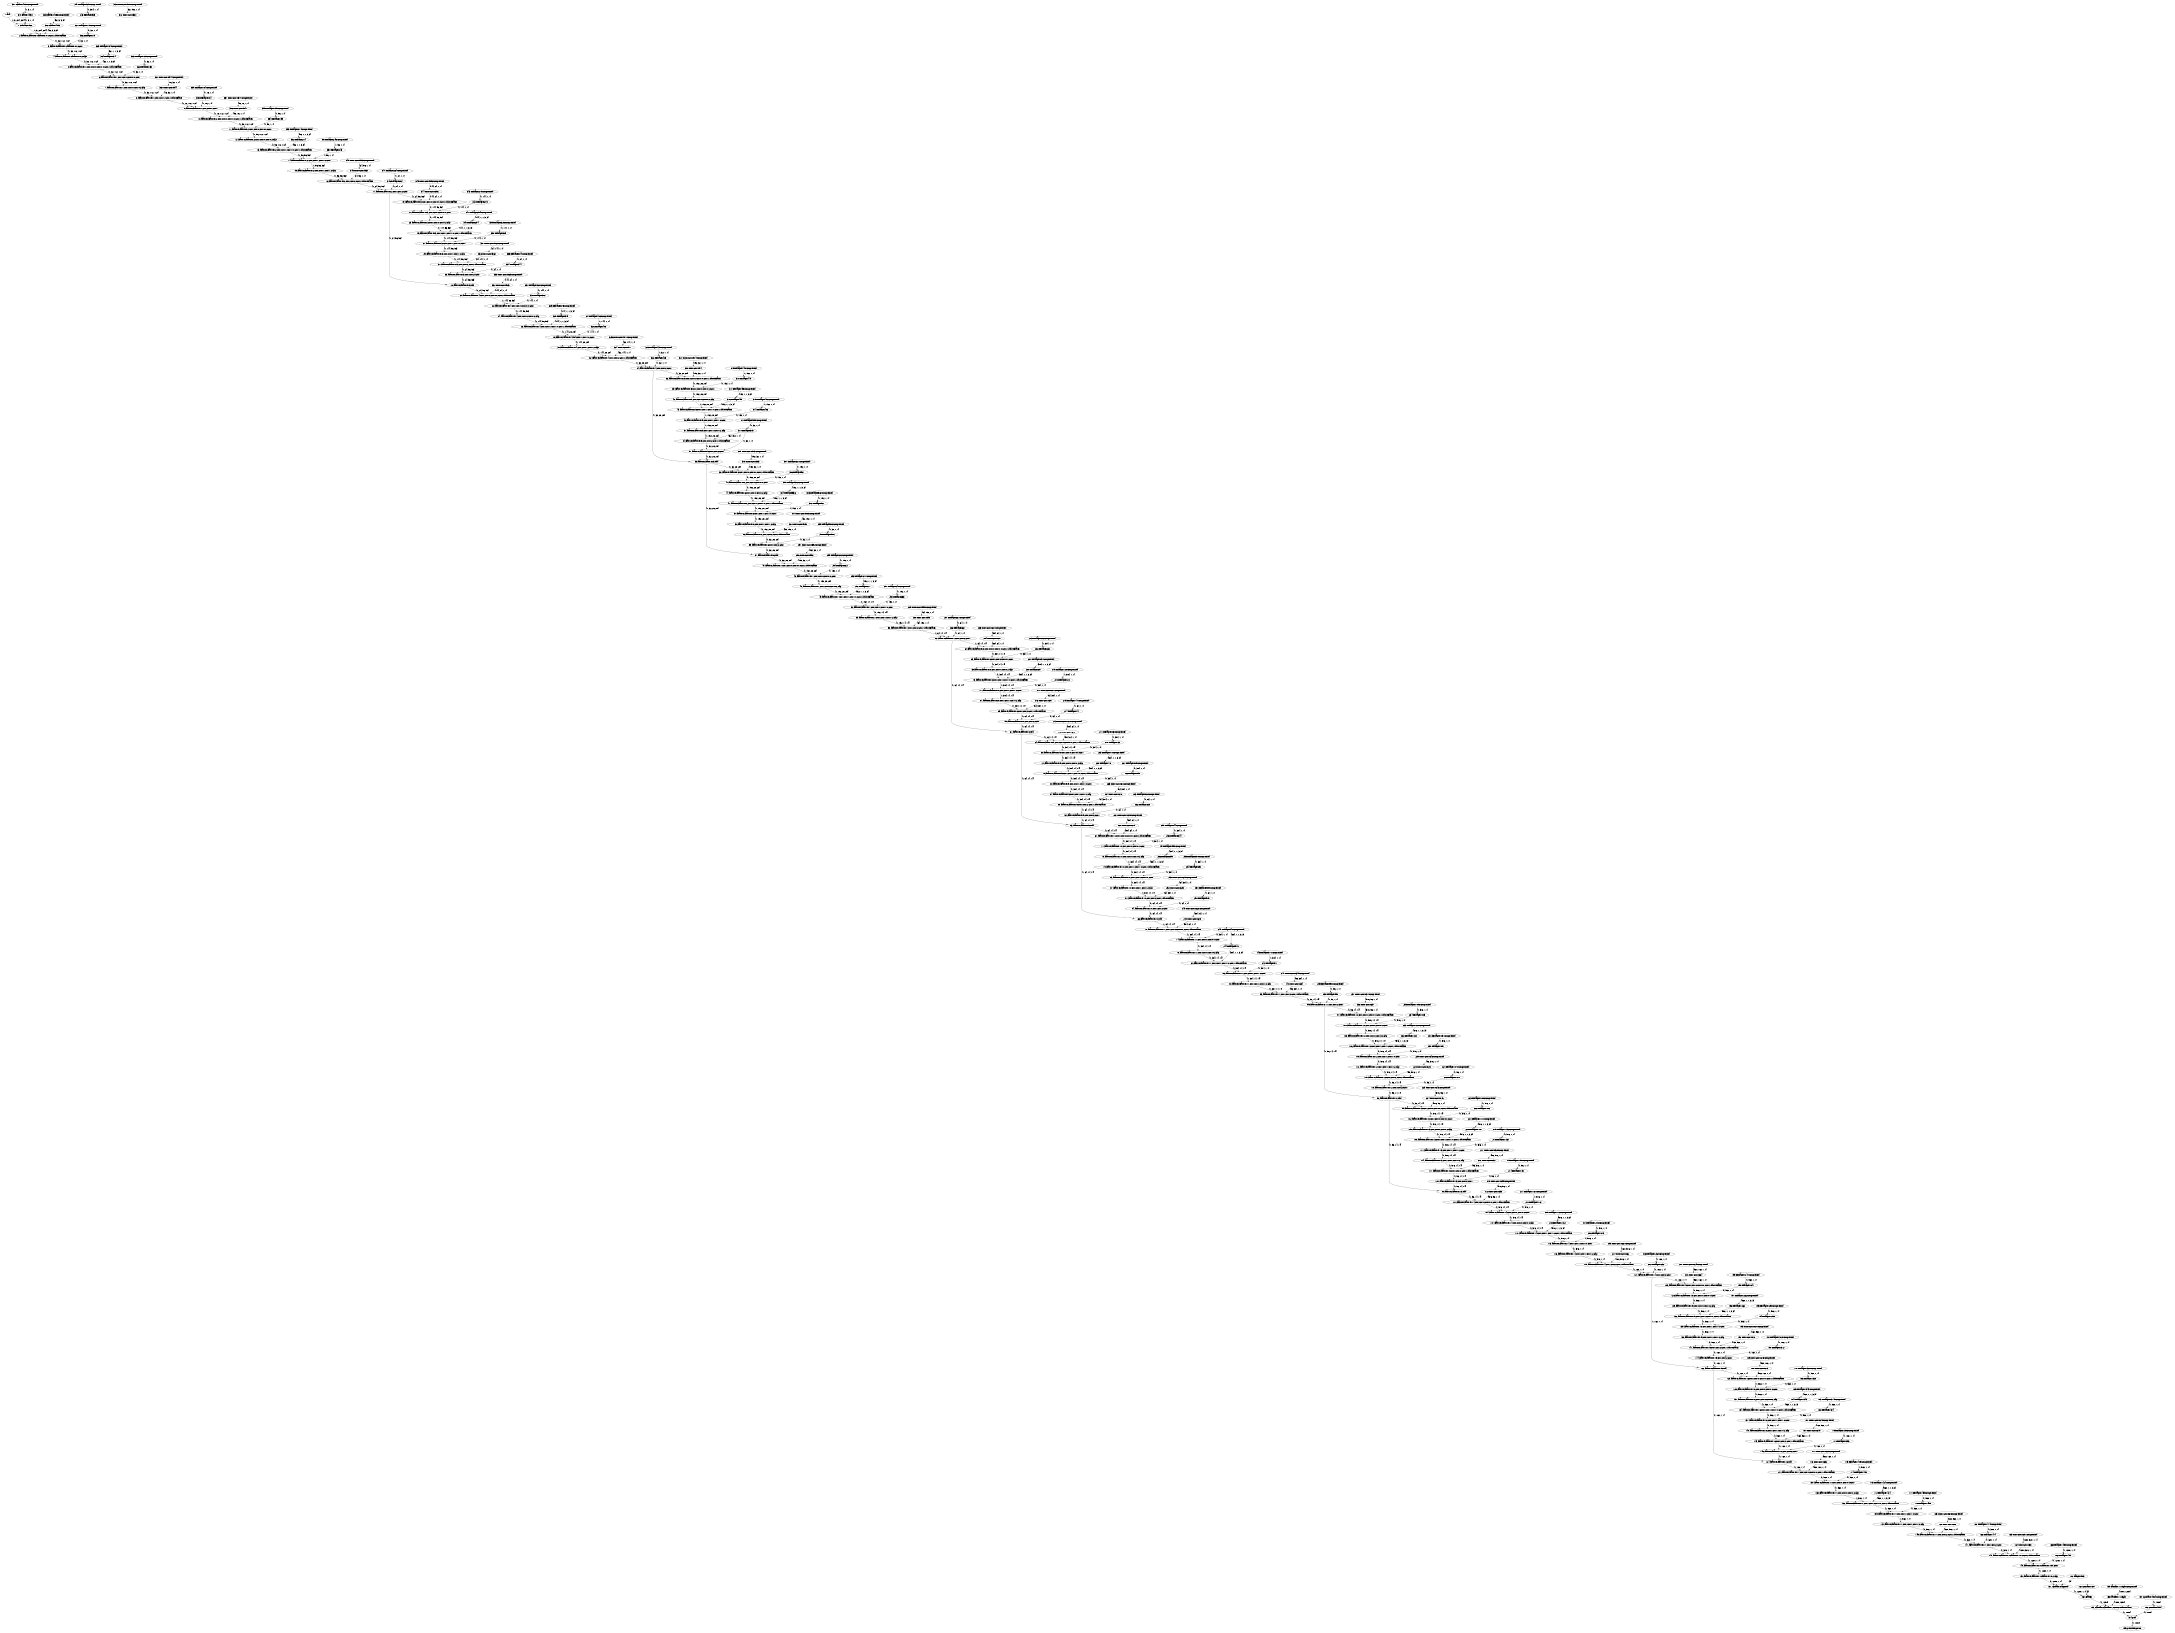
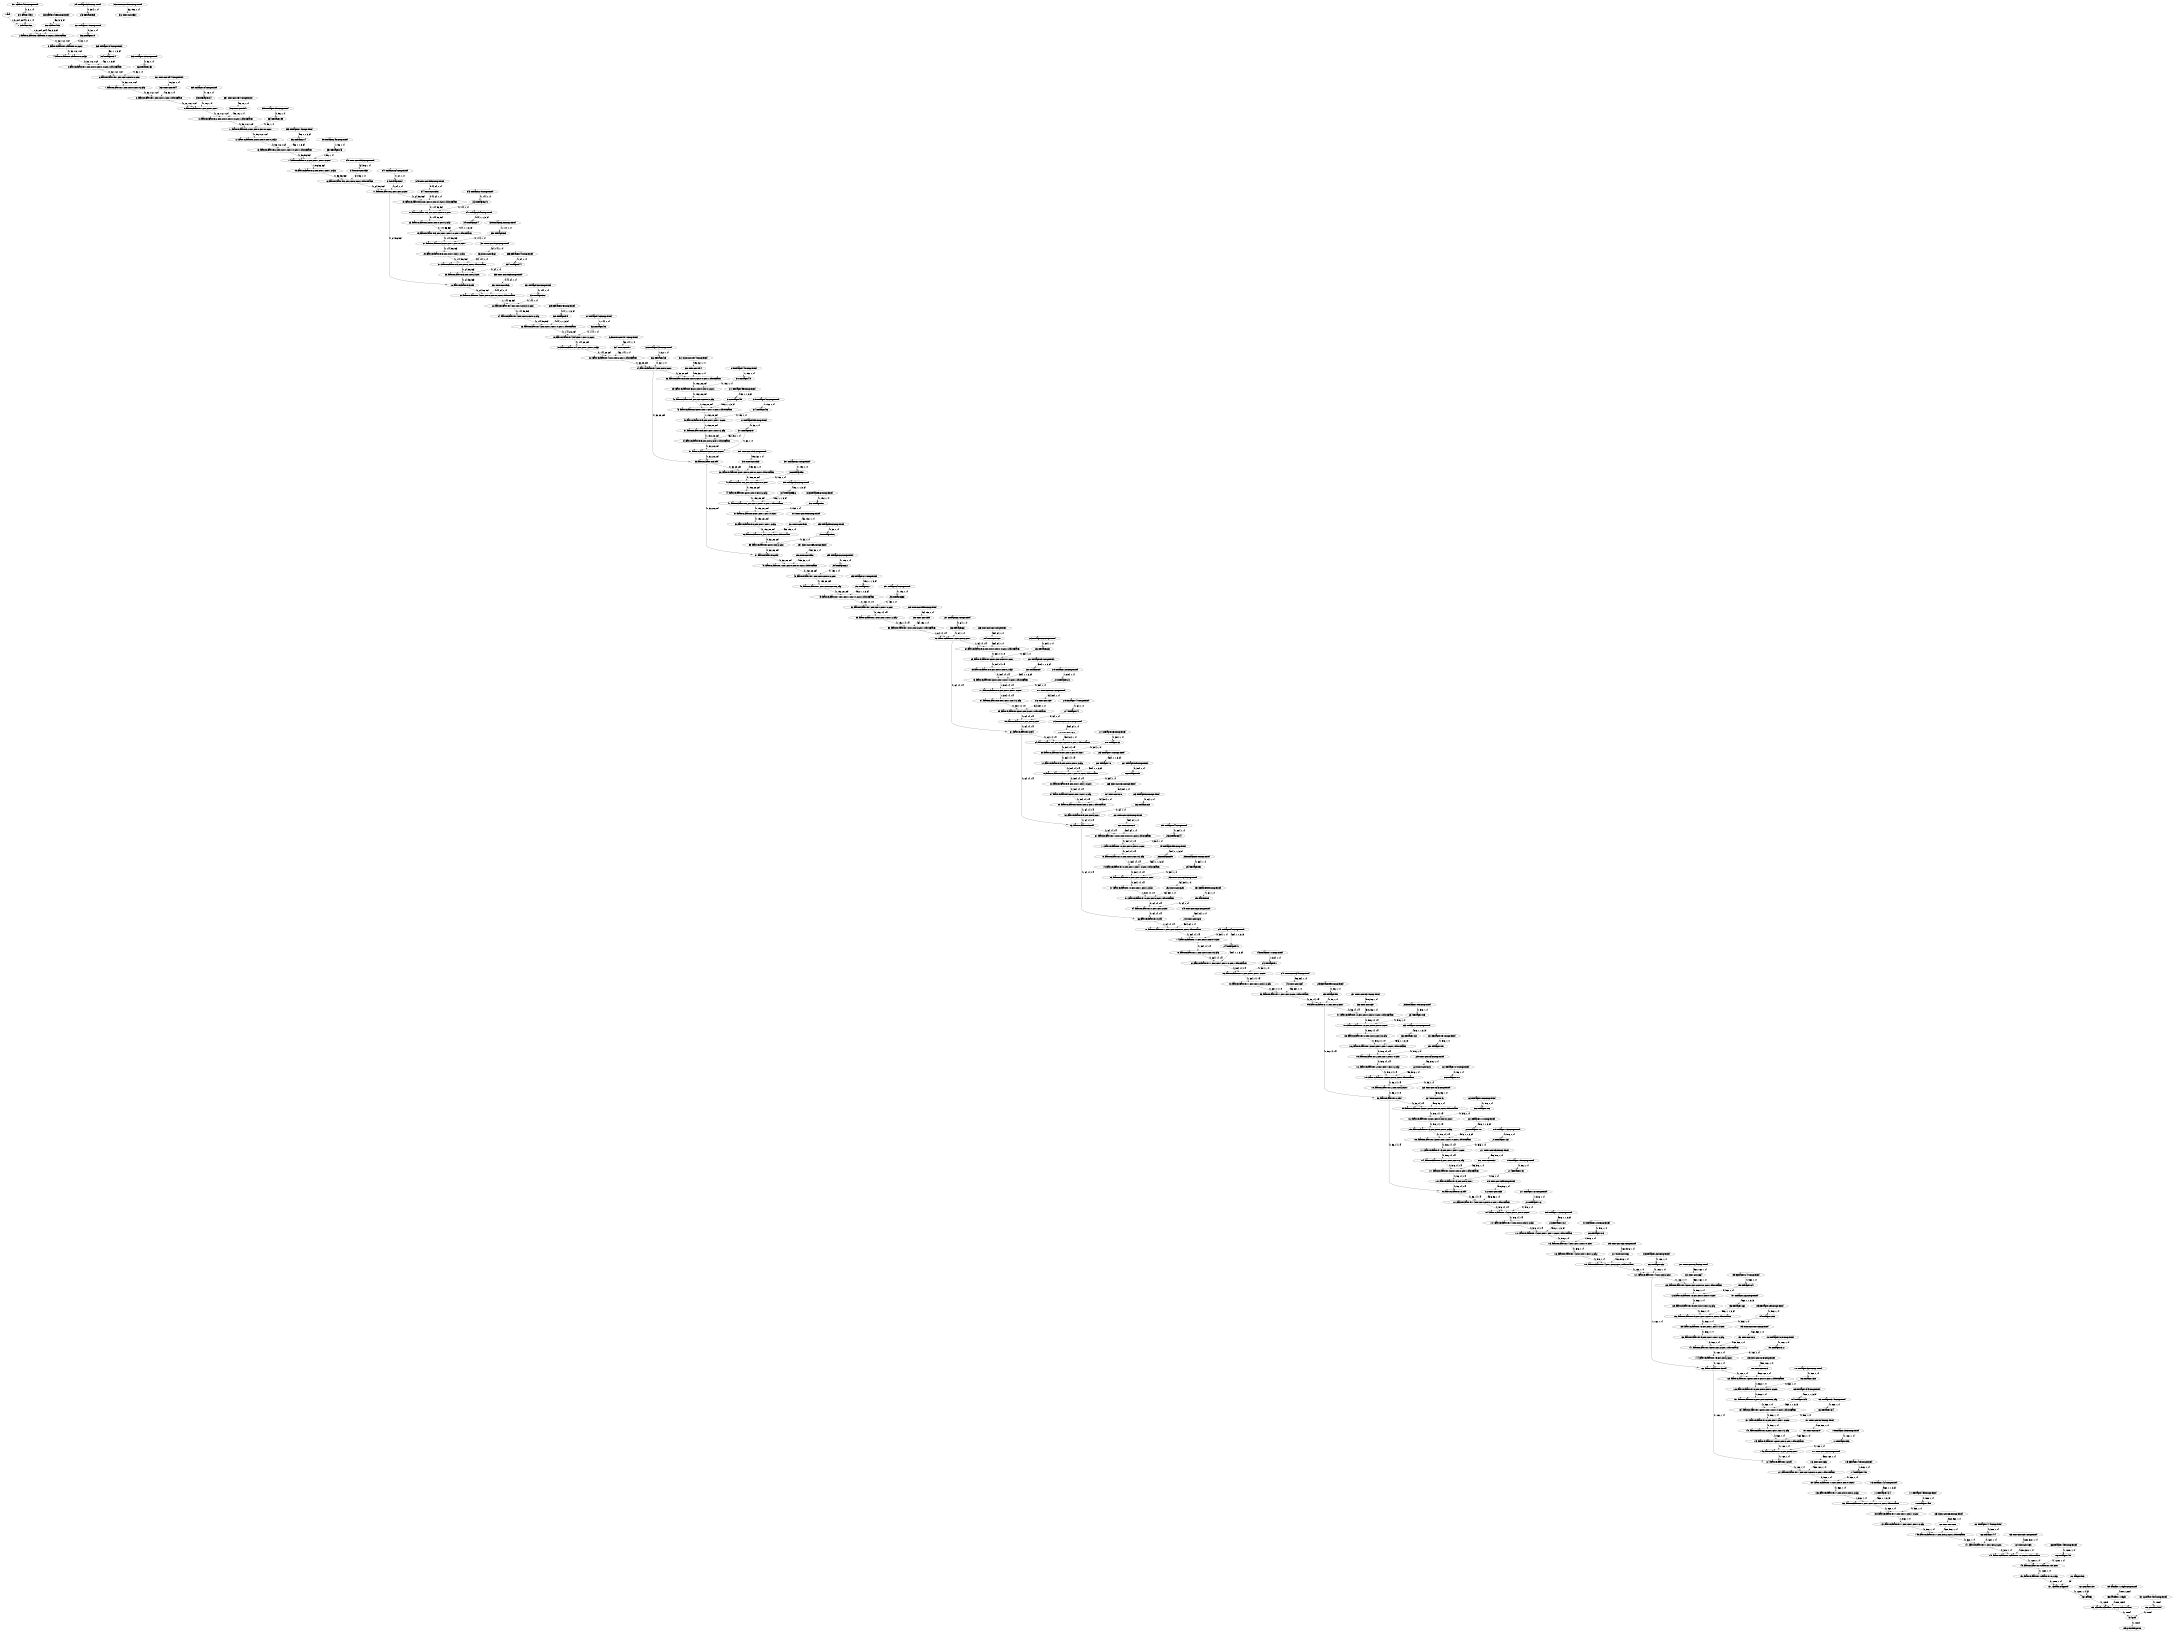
node "250 Reshape_909": label "250 Reshape_909" -> "250 Flatten_909"
